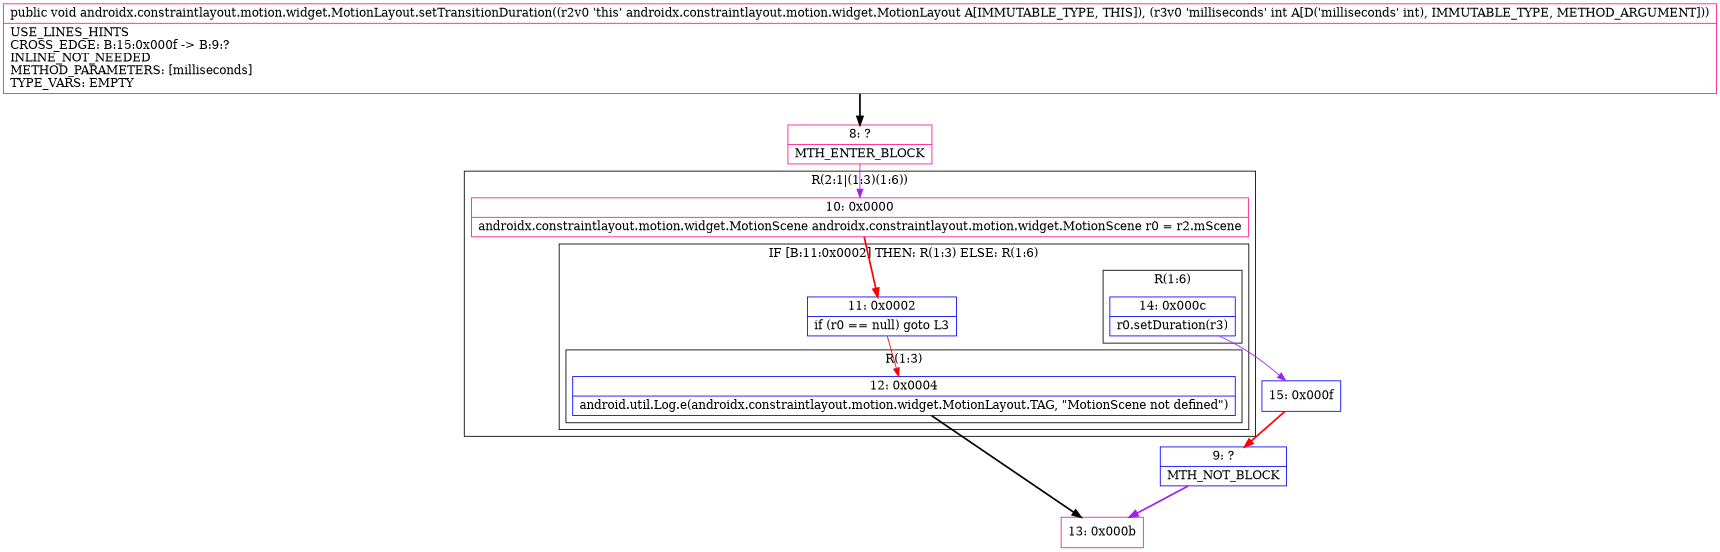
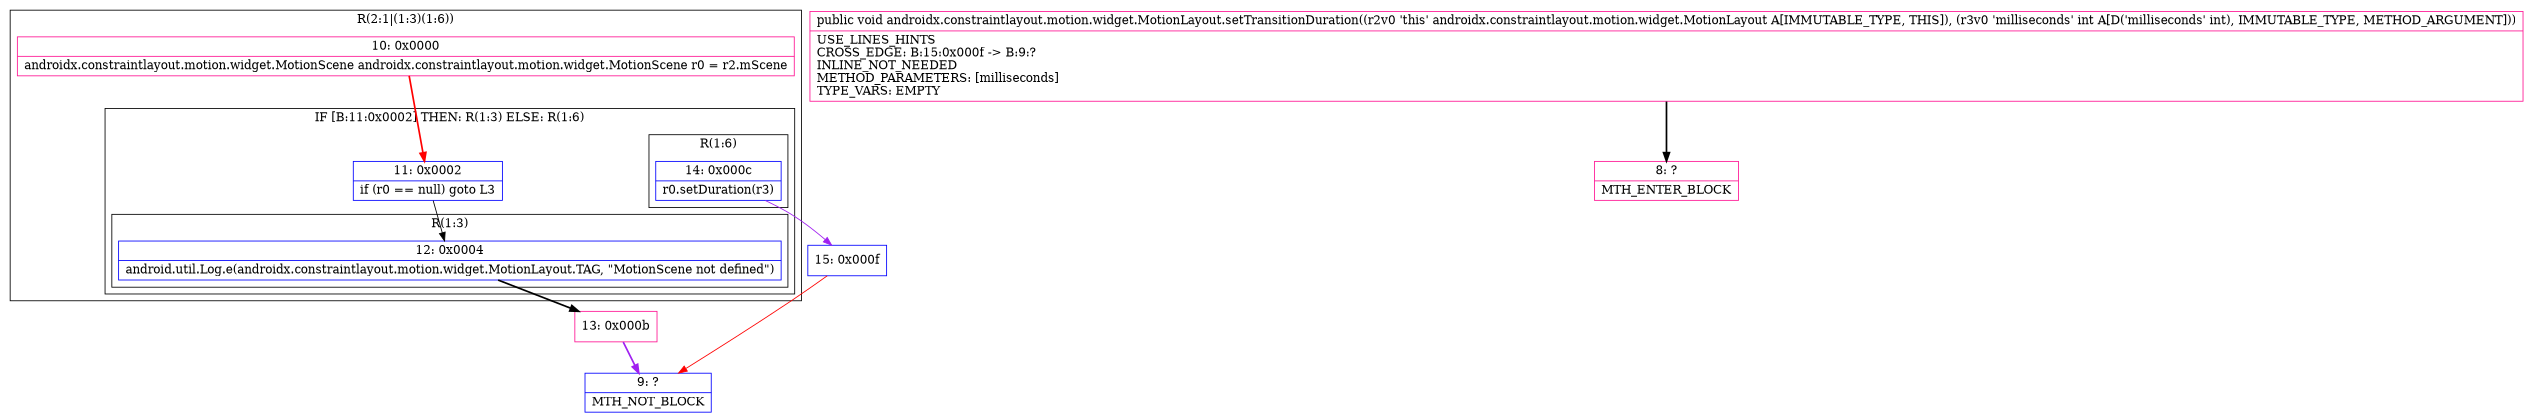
edge "8: ?" -> "10: 0x0000": removed
edge "11: 0x0002" -> "12: 0x0004": color red -> black
edge "15: 0x000f" -> "9: ?": style bold -> solid
edge "9: ?" -> "13: 0x000b": reversed
